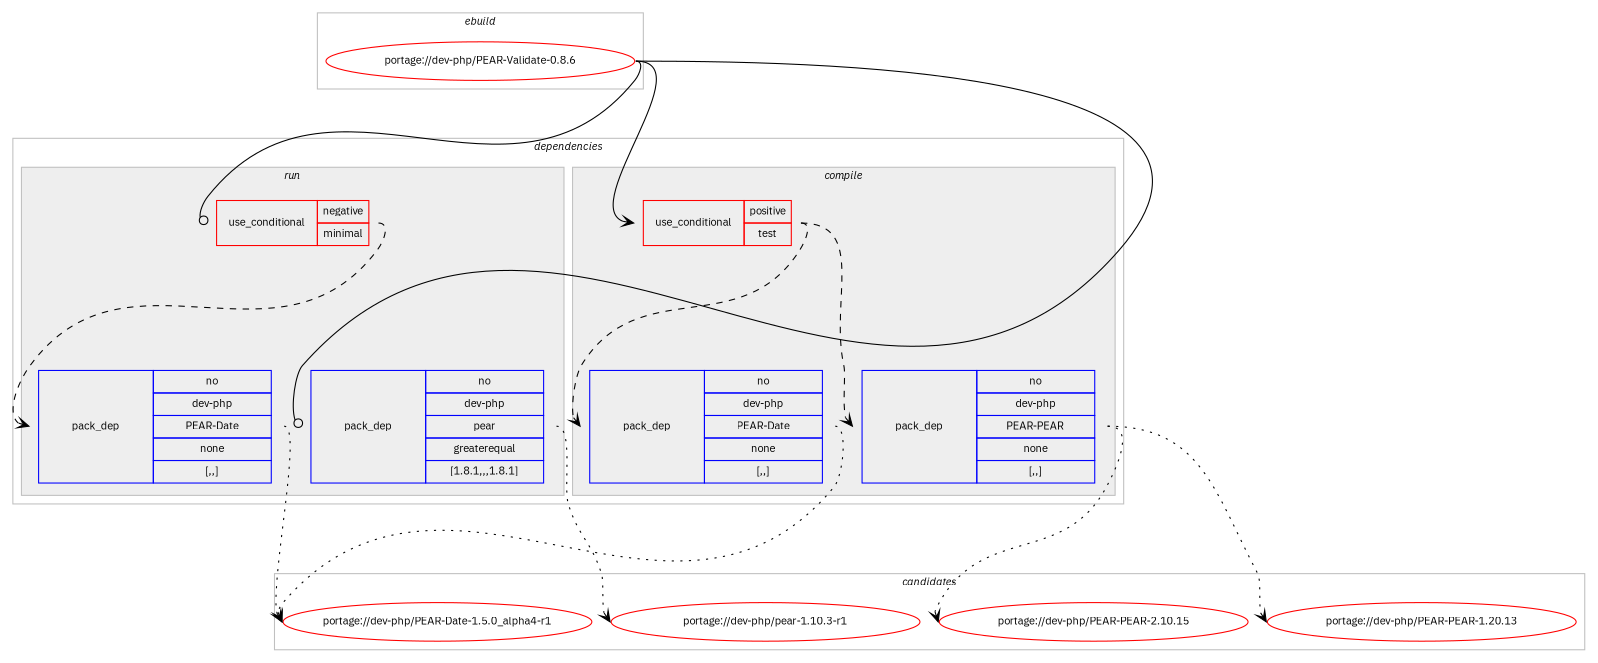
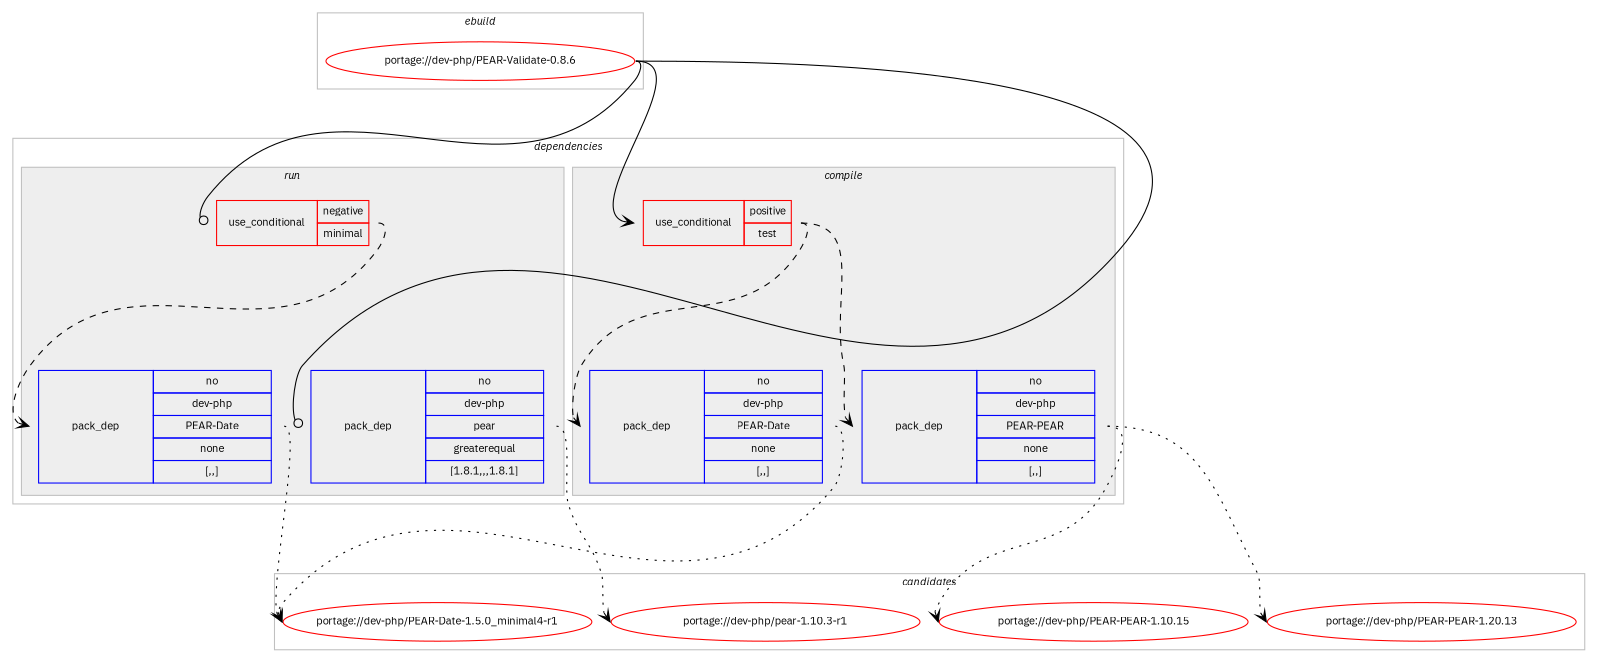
node "portage://dev-php/PEAR-Date-1.5.0_alpha4-r1": label "portage://dev-php/PEAR-Date-1.5.0_alpha4-r1" -> "portage://dev-php/PEAR-Date-1.5.0_minimal4-r1"
node "portage://dev-php/PEAR-PEAR-2.10.15": label "portage://dev-php/PEAR-PEAR-2.10.15" -> "portage://dev-php/PEAR-PEAR-1.10.15"
